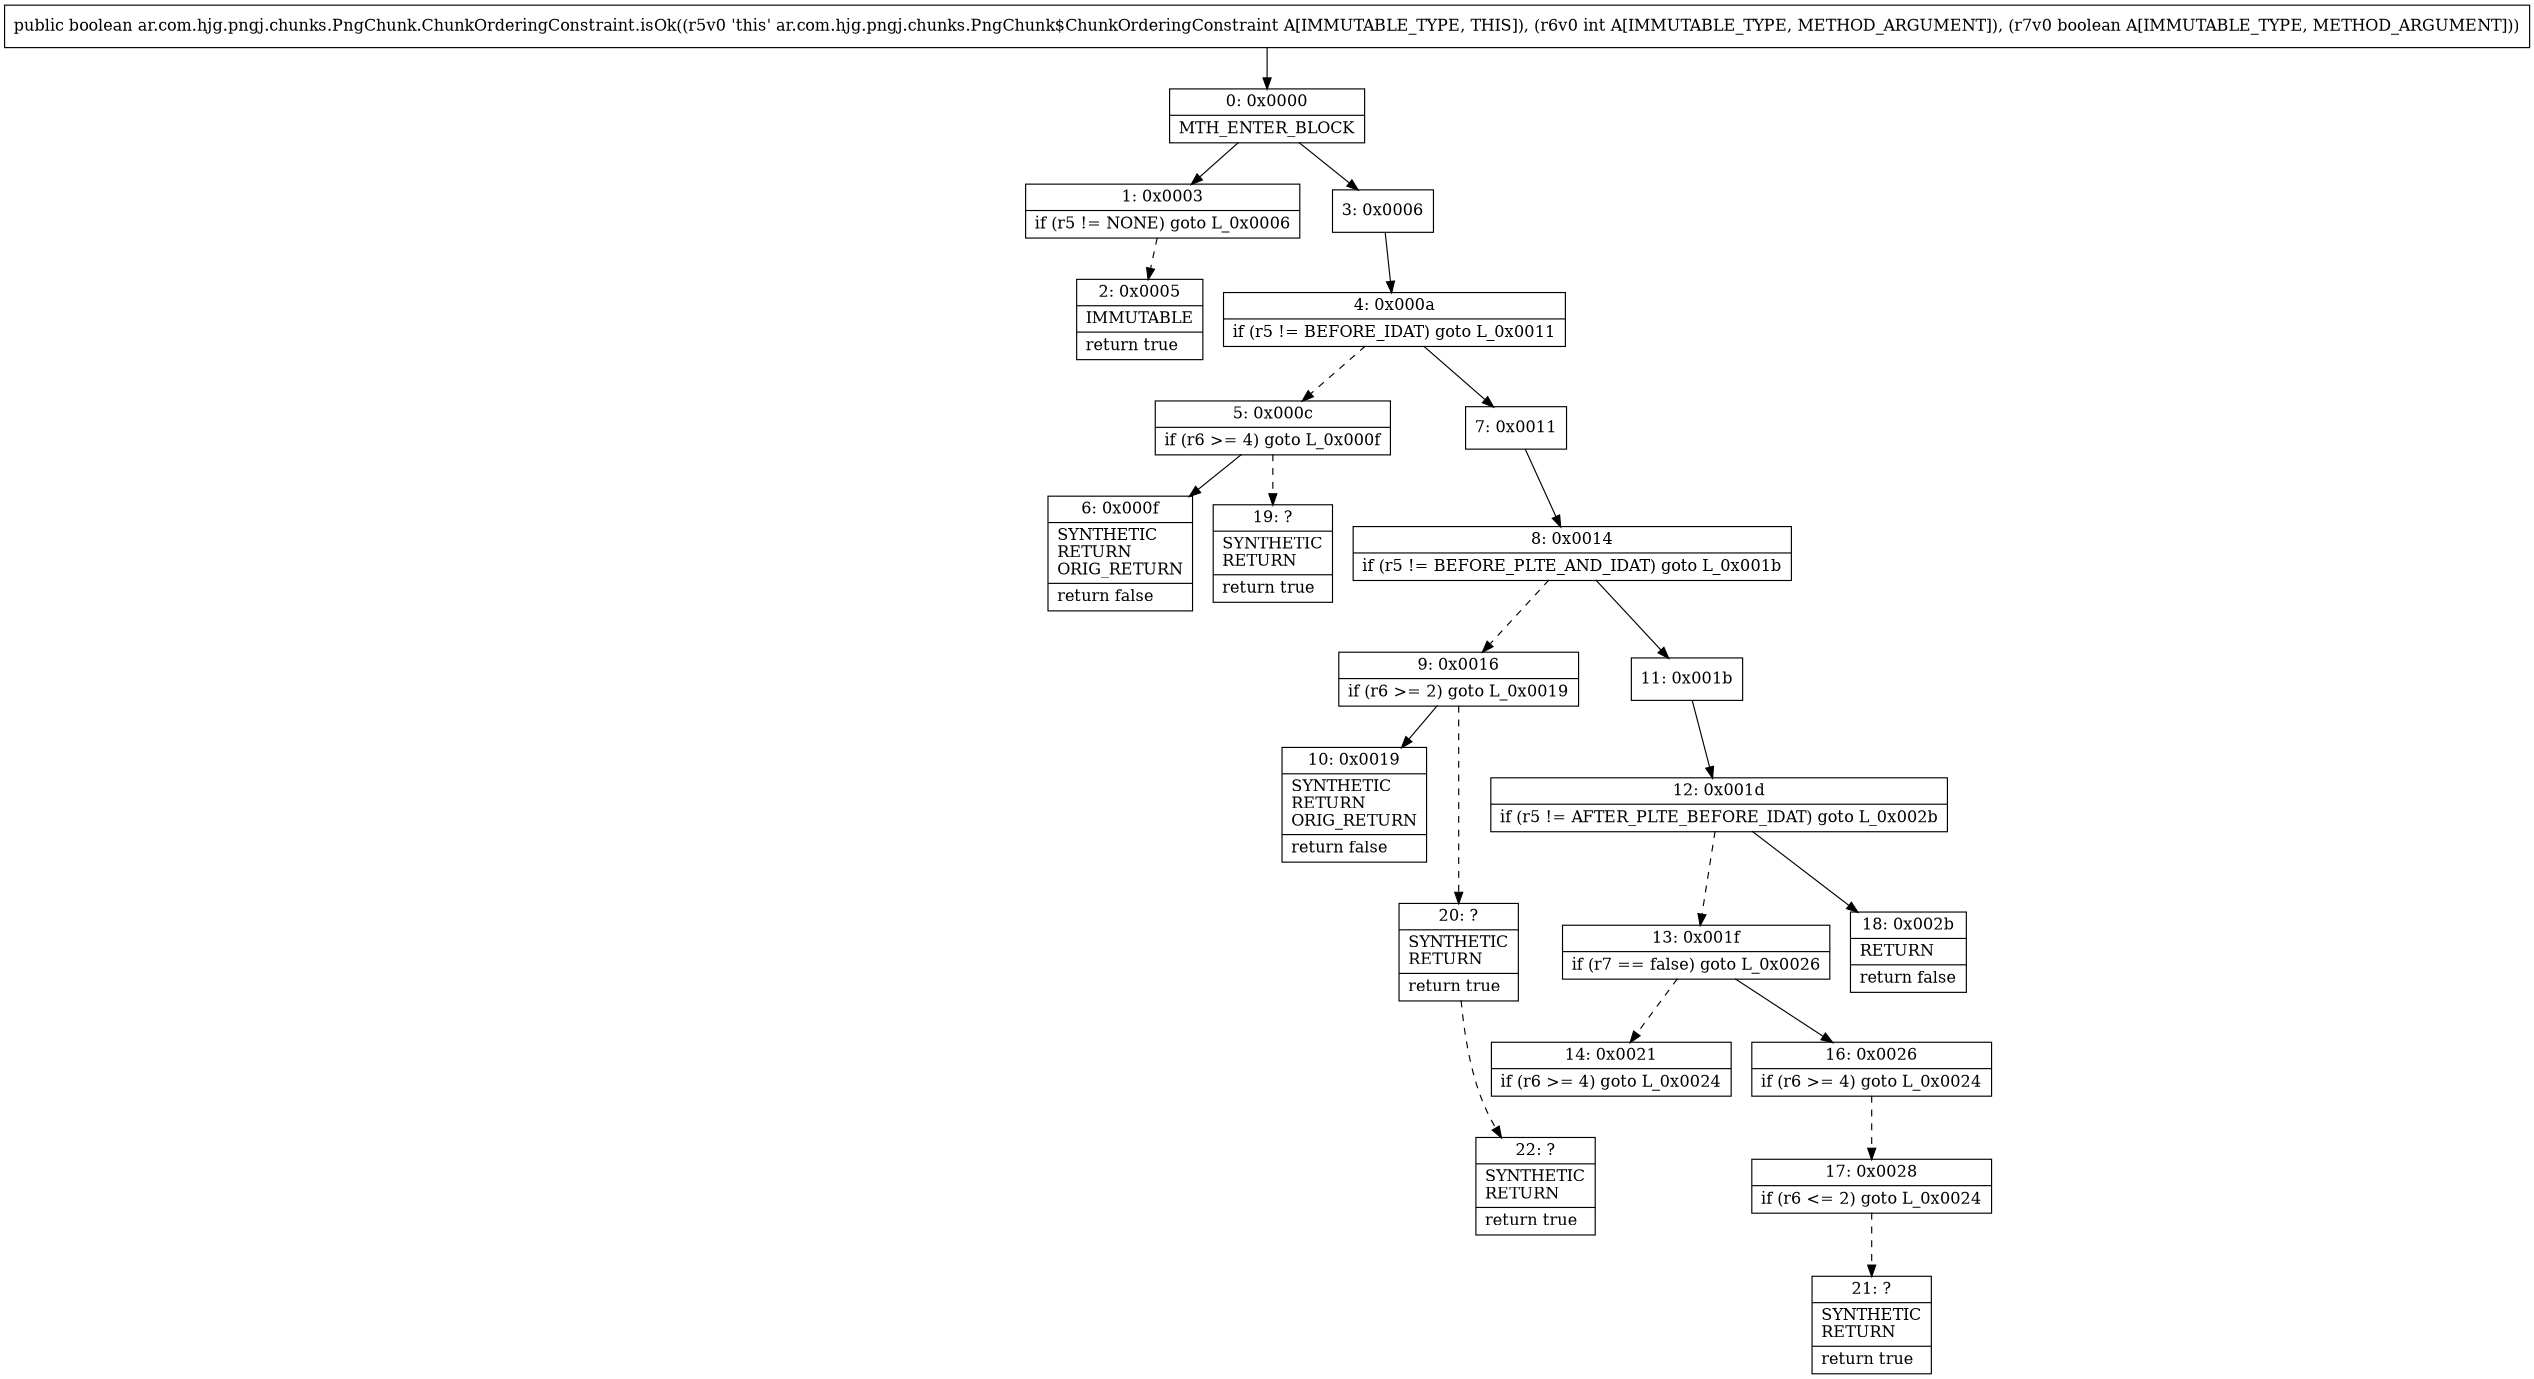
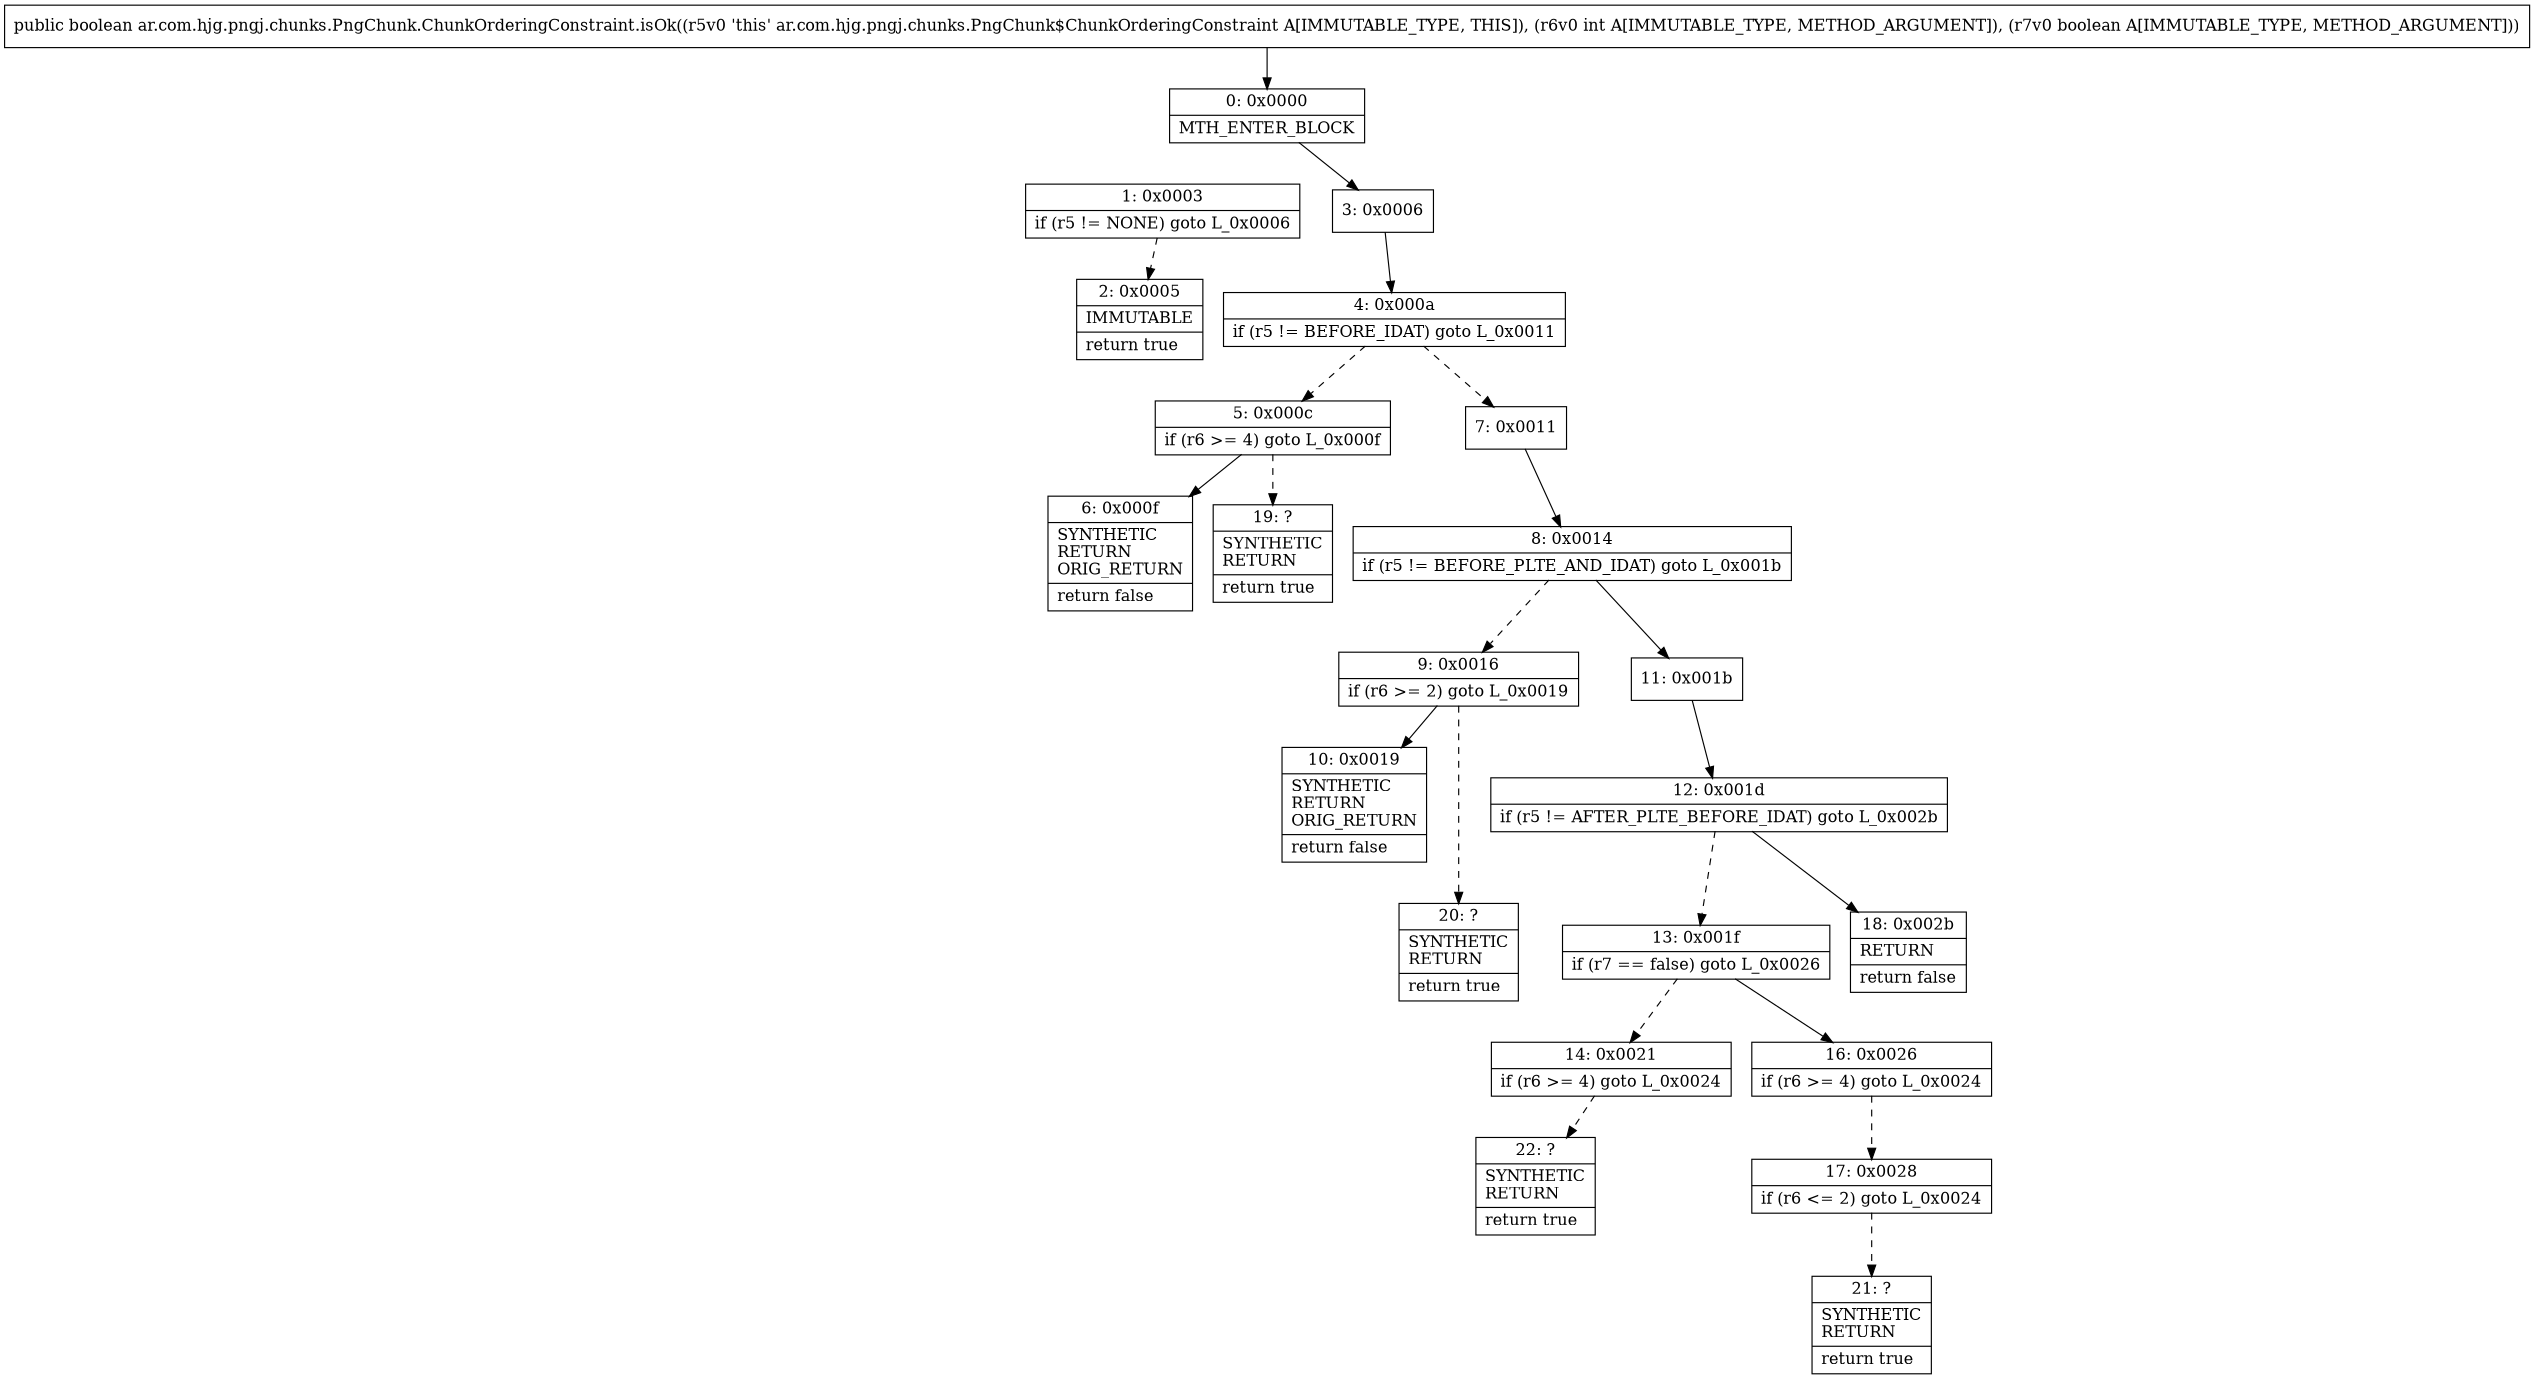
edge "0: 0x0000" -> "1: 0x0003": removed
edge "4: 0x000a" -> "7: 0x0011": style solid -> dashed
edge "20: ?" -> "22: ?": now "14: 0x0021" -> "22: ?"
